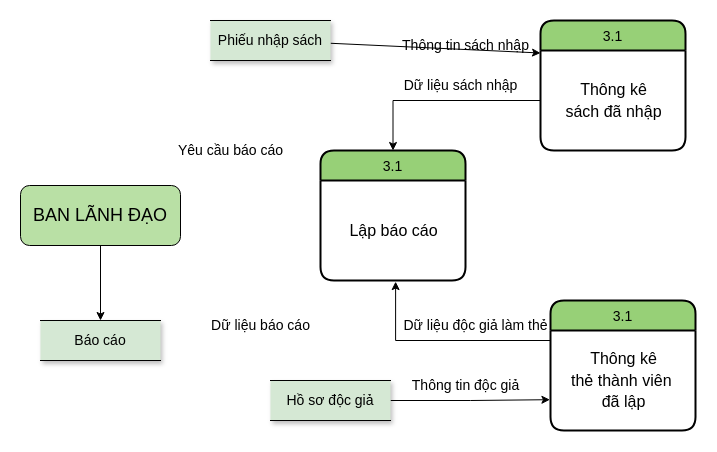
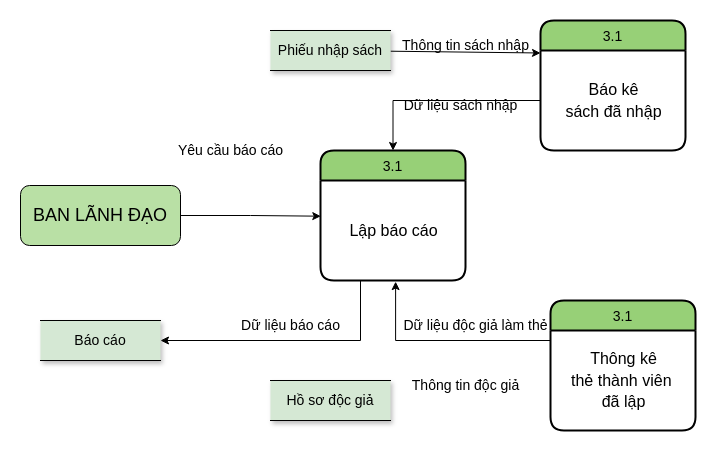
node "Phiếu nhập sách": moved (271, 41) -> (331, 51)
node "Dữ liệu sách nhập": moved (461, 86) -> (461, 106)
node "Thông kê sách đã nhập": label "Thông kê sách đã nhập" -> "Báo kê sách đã nhập"
edge "BAN LÃNH ĐẠO" -> "Báo cáo": now "BAN LÃNH ĐẠO" -> "Lập báo cáo"
node "Dữ liệu báo cáo": moved (261, 326) -> (291, 326)
edge "Lập báo cáo" -> "Báo cáo": added
edge "Hồ sơ độc giả" -> "Thông kê thẻ thành viên đã lập": removed
